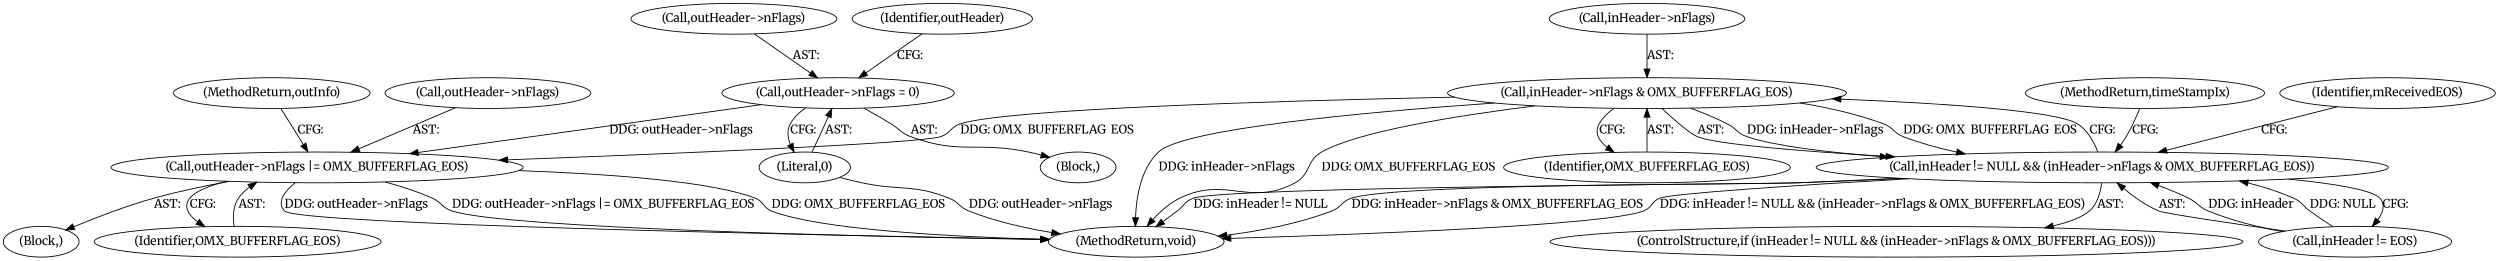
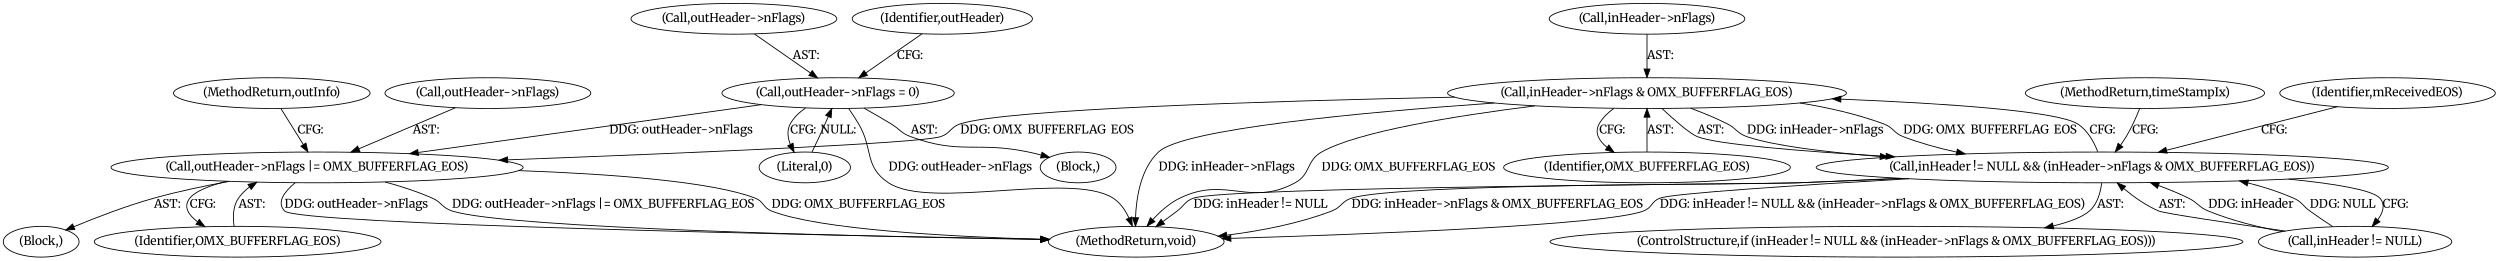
edge "(Literal,0)" -> "(Call,outHeader->nFlags = 0)": label "AST: " -> "NULL: "
edge "(Literal,0)" -> "(MethodReturn,void)": now "(Call,outHeader->nFlags = 0)" -> "(MethodReturn,void)"
node "(Call,inHeader != EOS)": label "(Call,inHeader != EOS)" -> "(Call,inHeader != NULL)"
